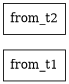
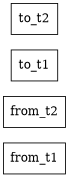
node "to_t2": added
node "to_t1": added
